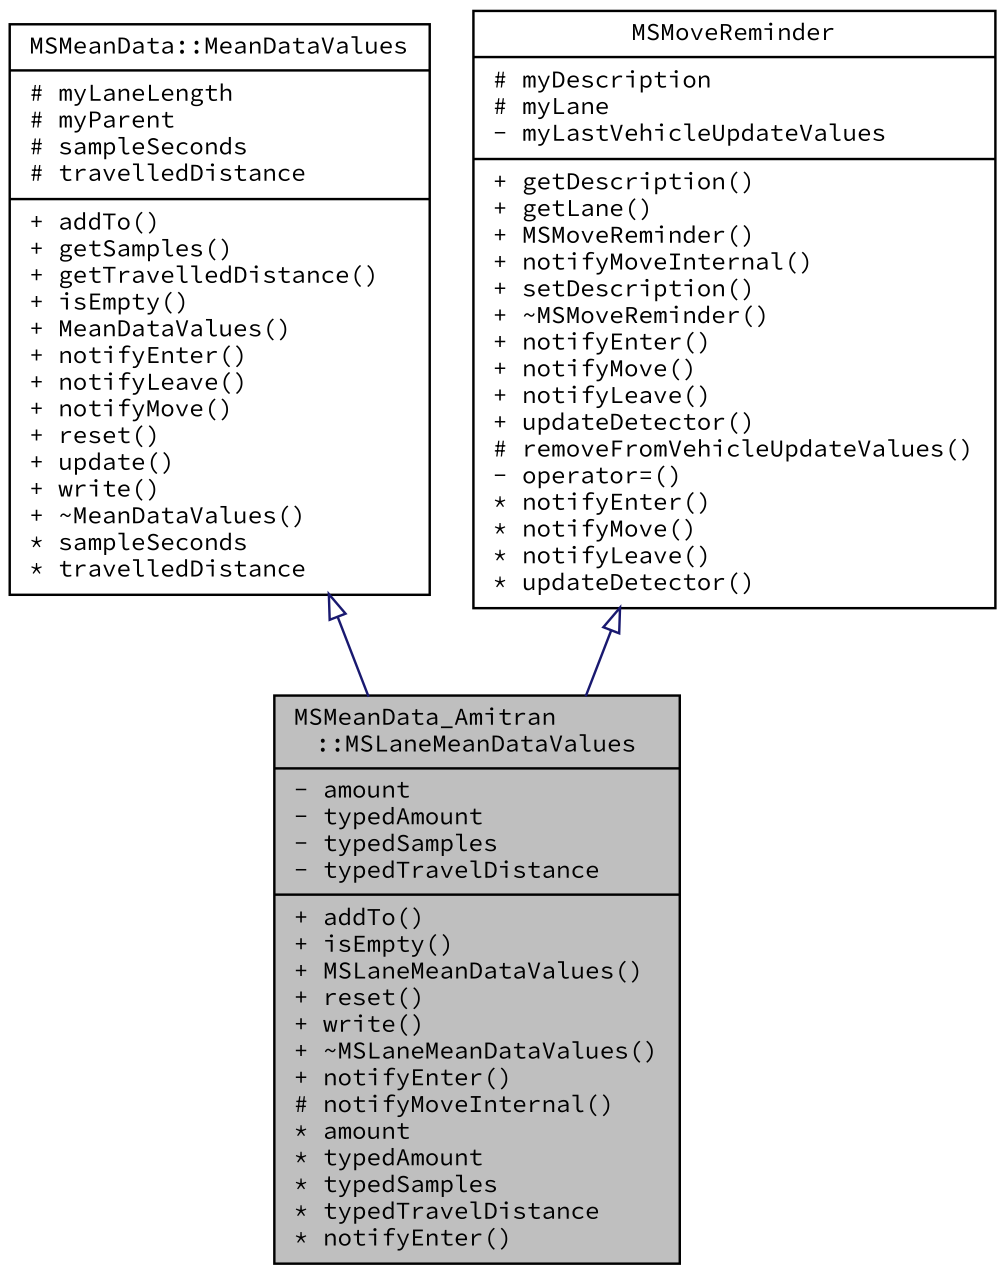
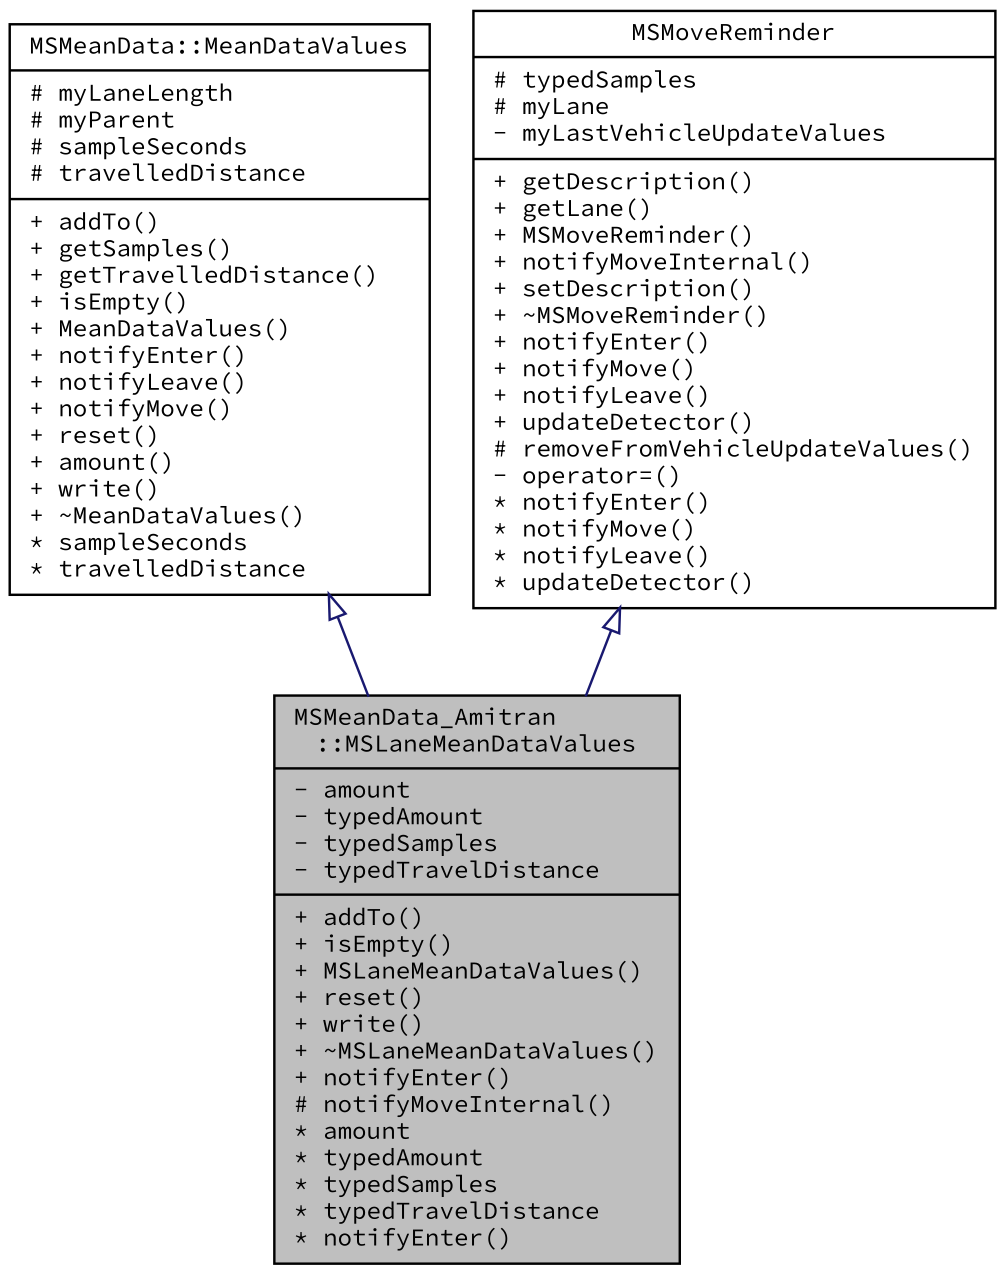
node "MSMoveReminder": text "# myDescription" -> "# typedSamples"
node "MSMeanData::MeanDataValues": text "+ update()" -> "+ amount()"
